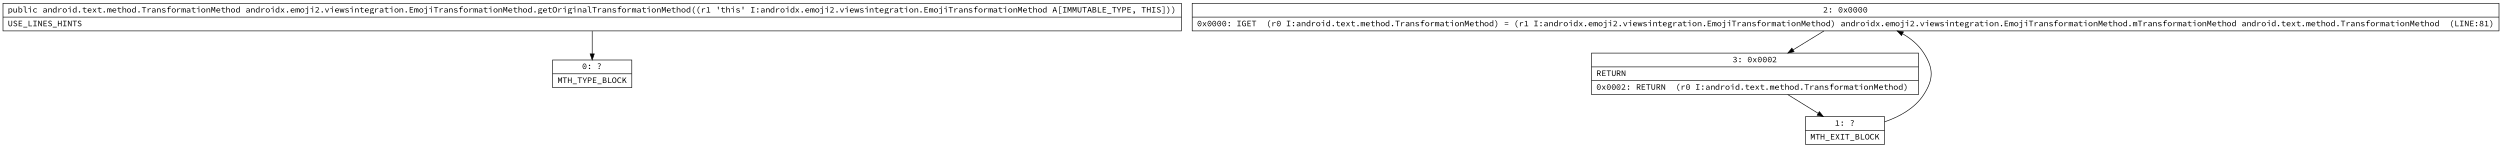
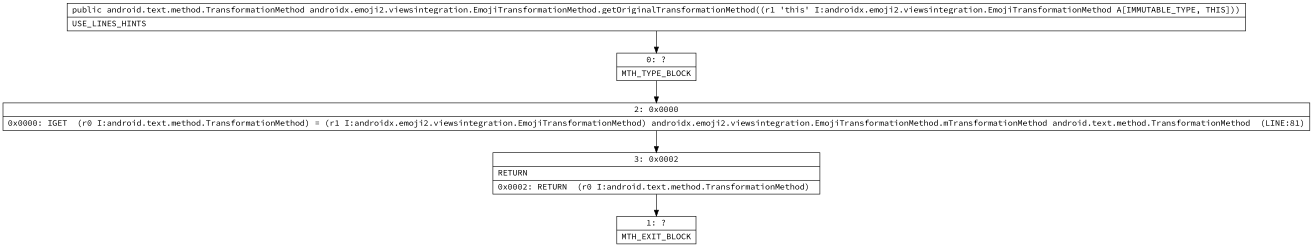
edge "1: ?" -> "2: 0x0000": now "0: ?" -> "2: 0x0000"
